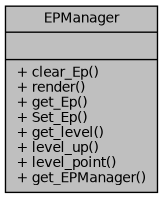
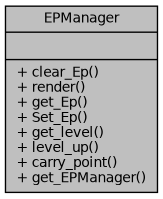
node "EPManager": text "+ level_point()" -> "+ carry_point()"
